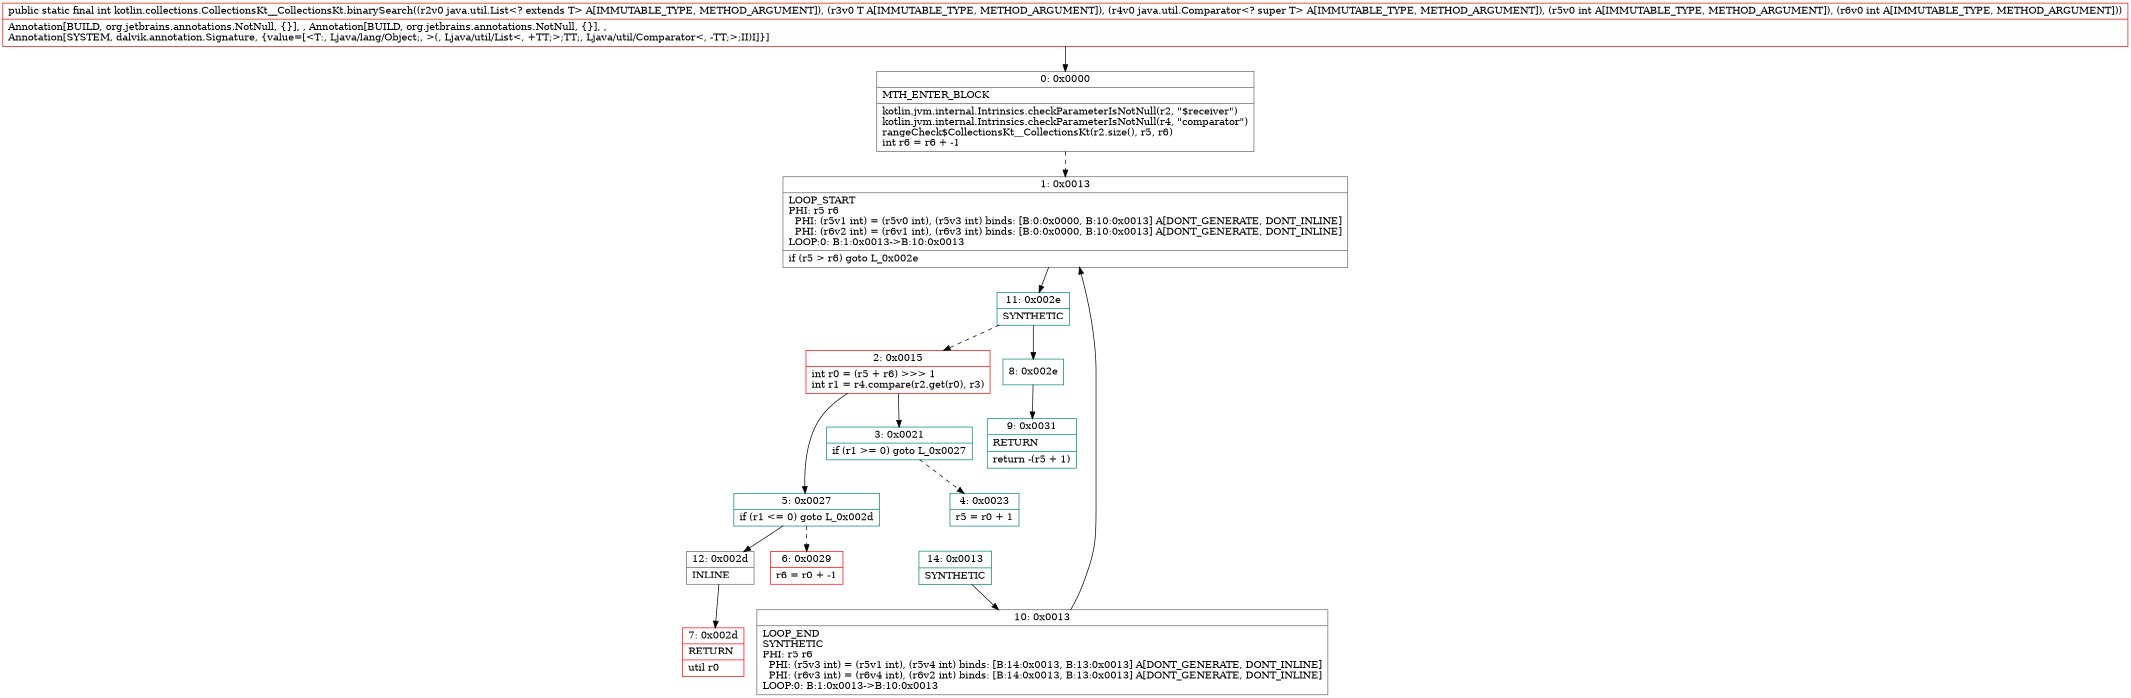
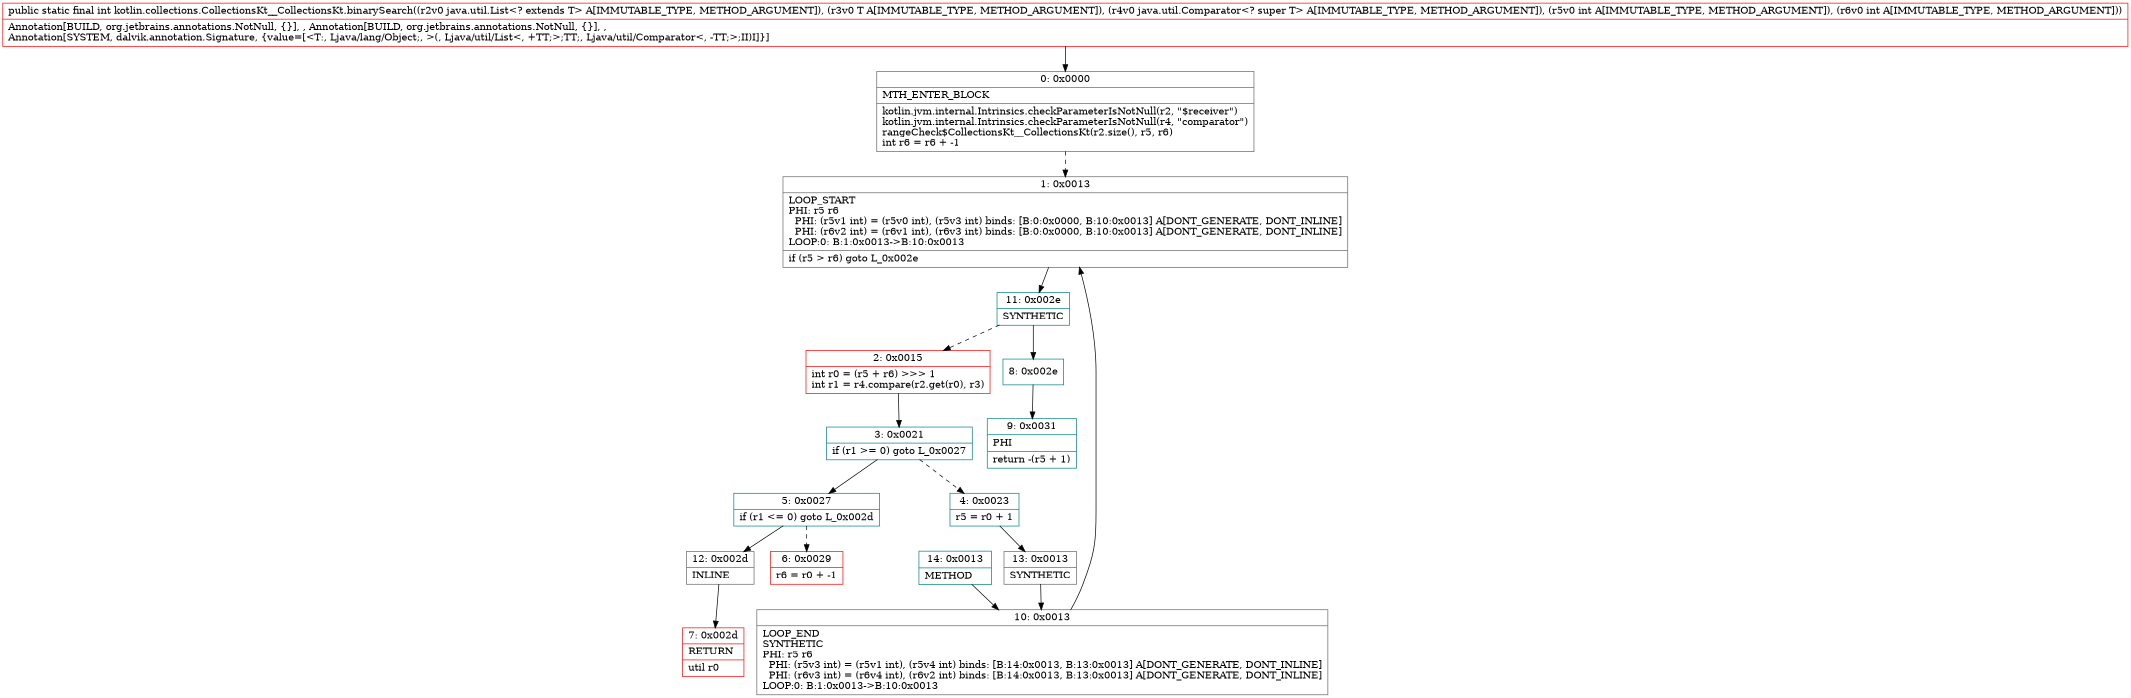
edge "2: 0x0015" -> "5: 0x0027": now "3: 0x0021" -> "5: 0x0027"
node "9: 0x0031": text "RETURN" -> "PHI"
node "13: 0x0013": added
node "14: 0x0013": text "SYNTHETIC" -> "METHOD"
